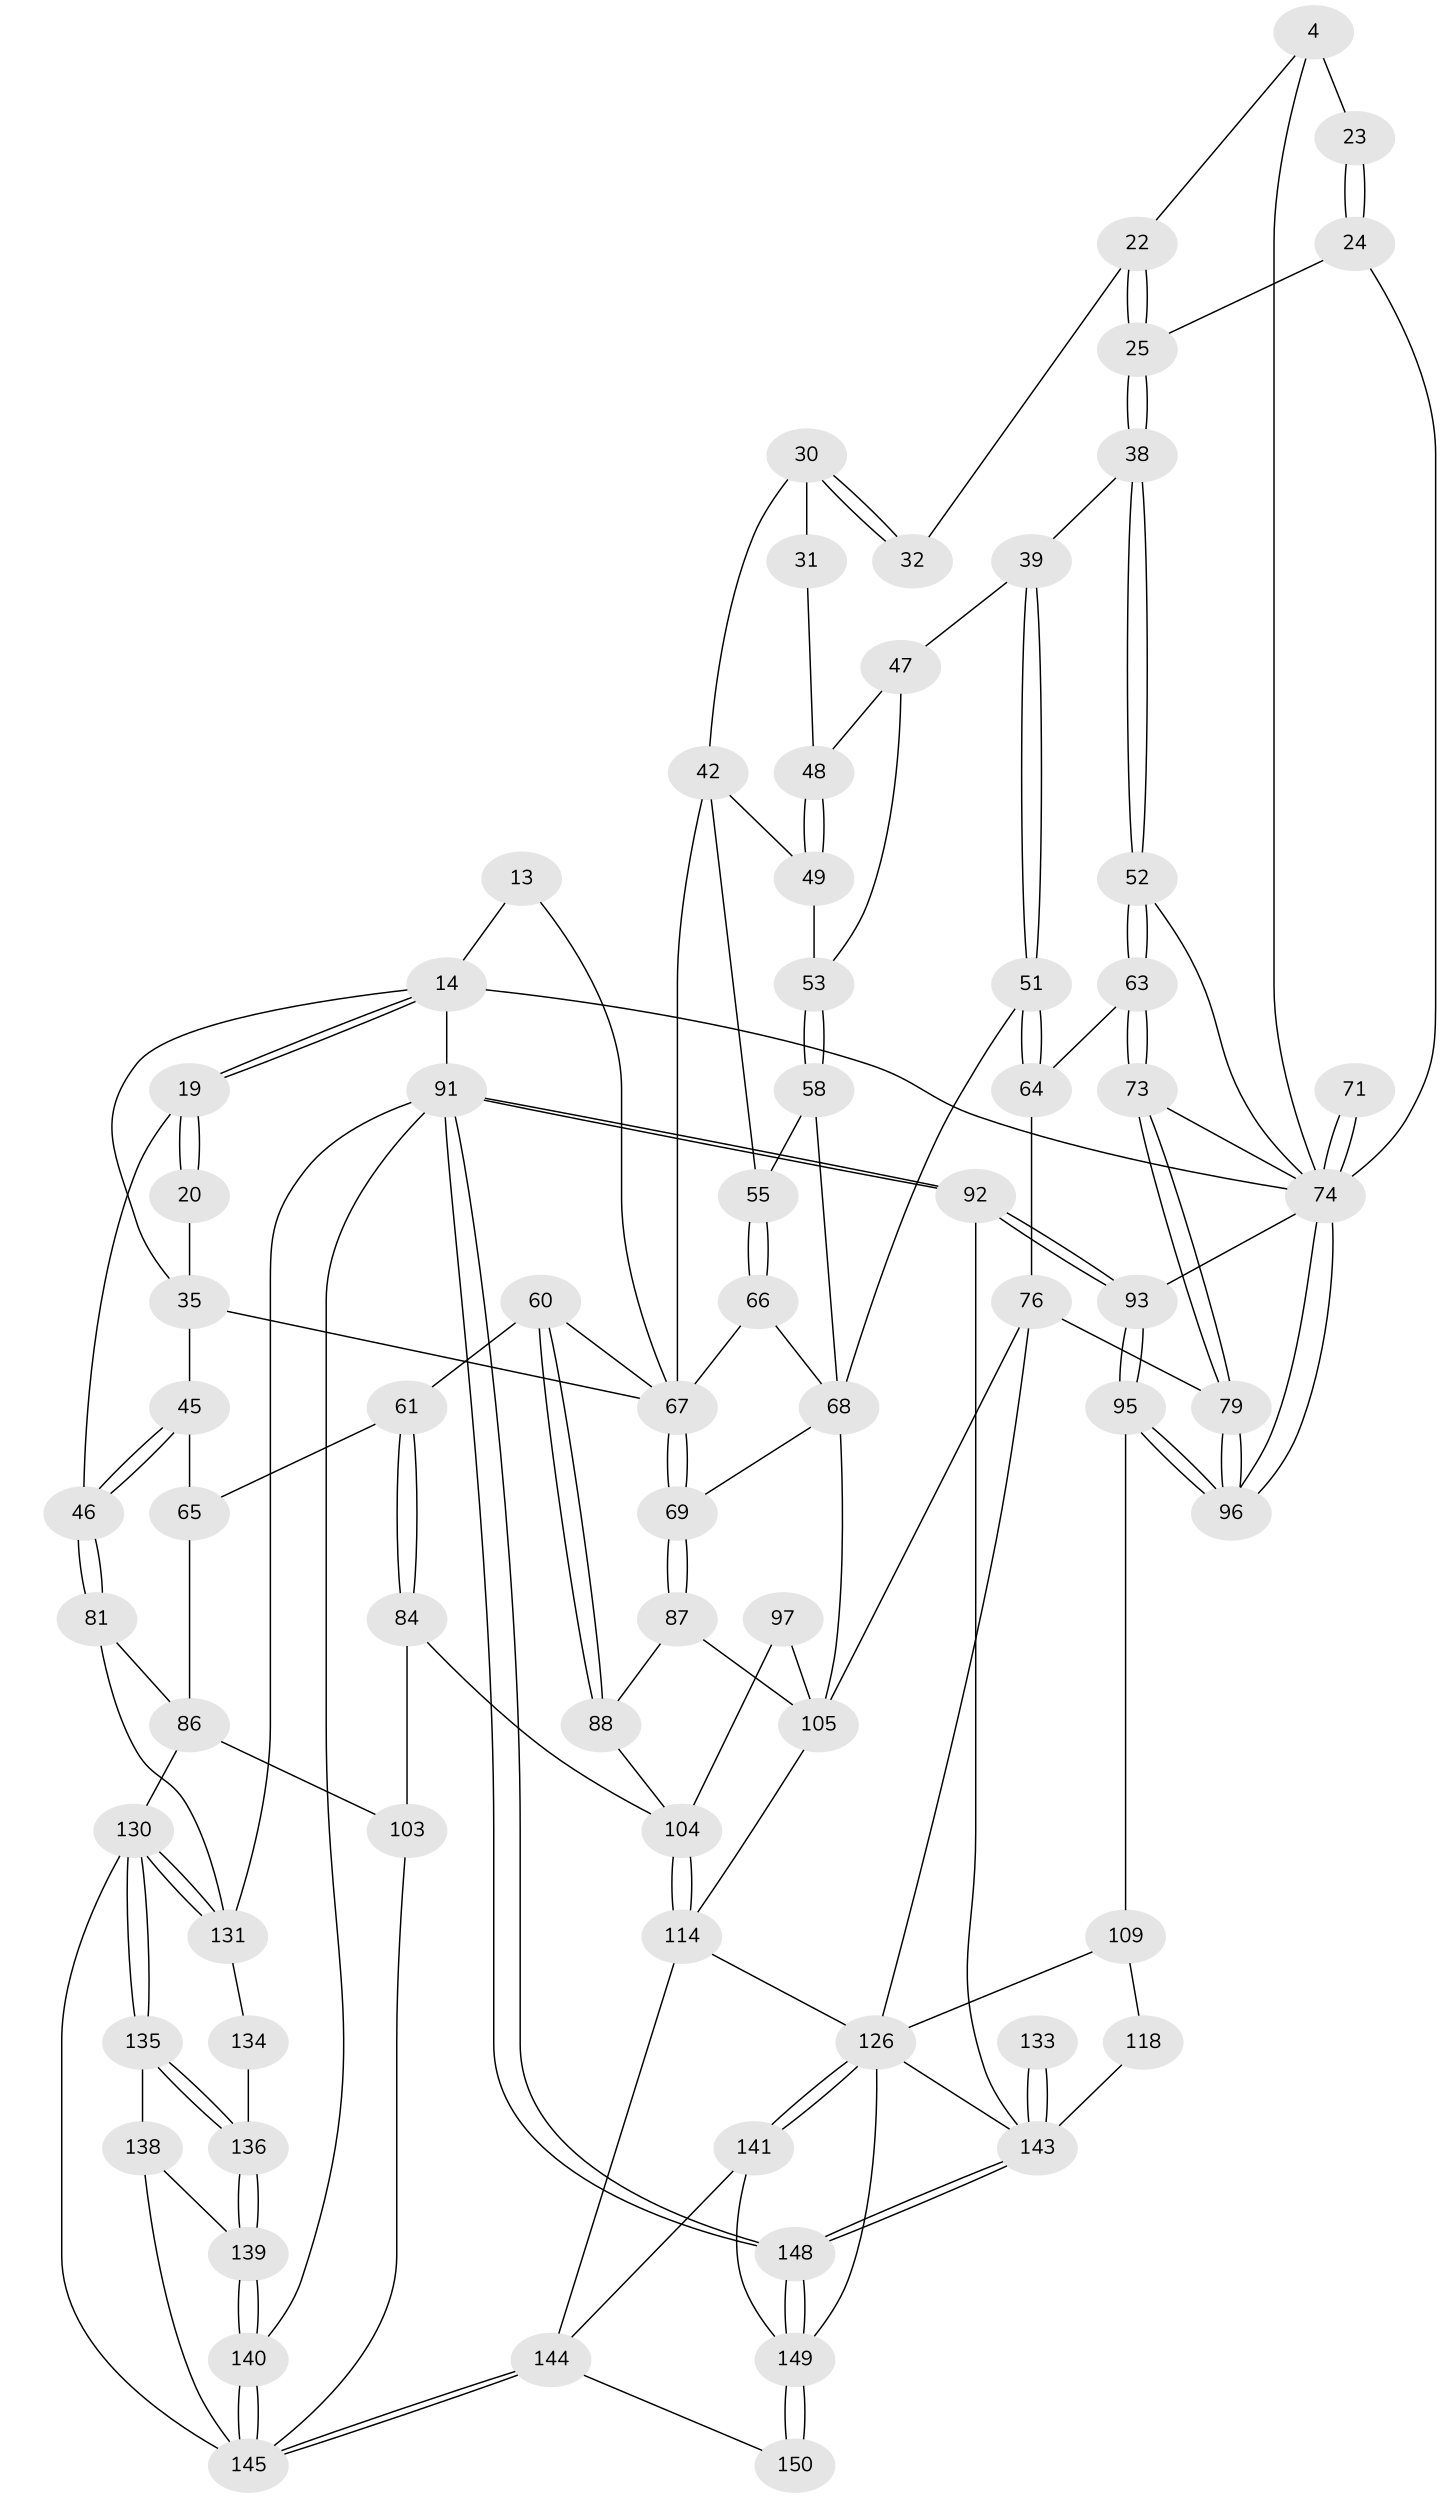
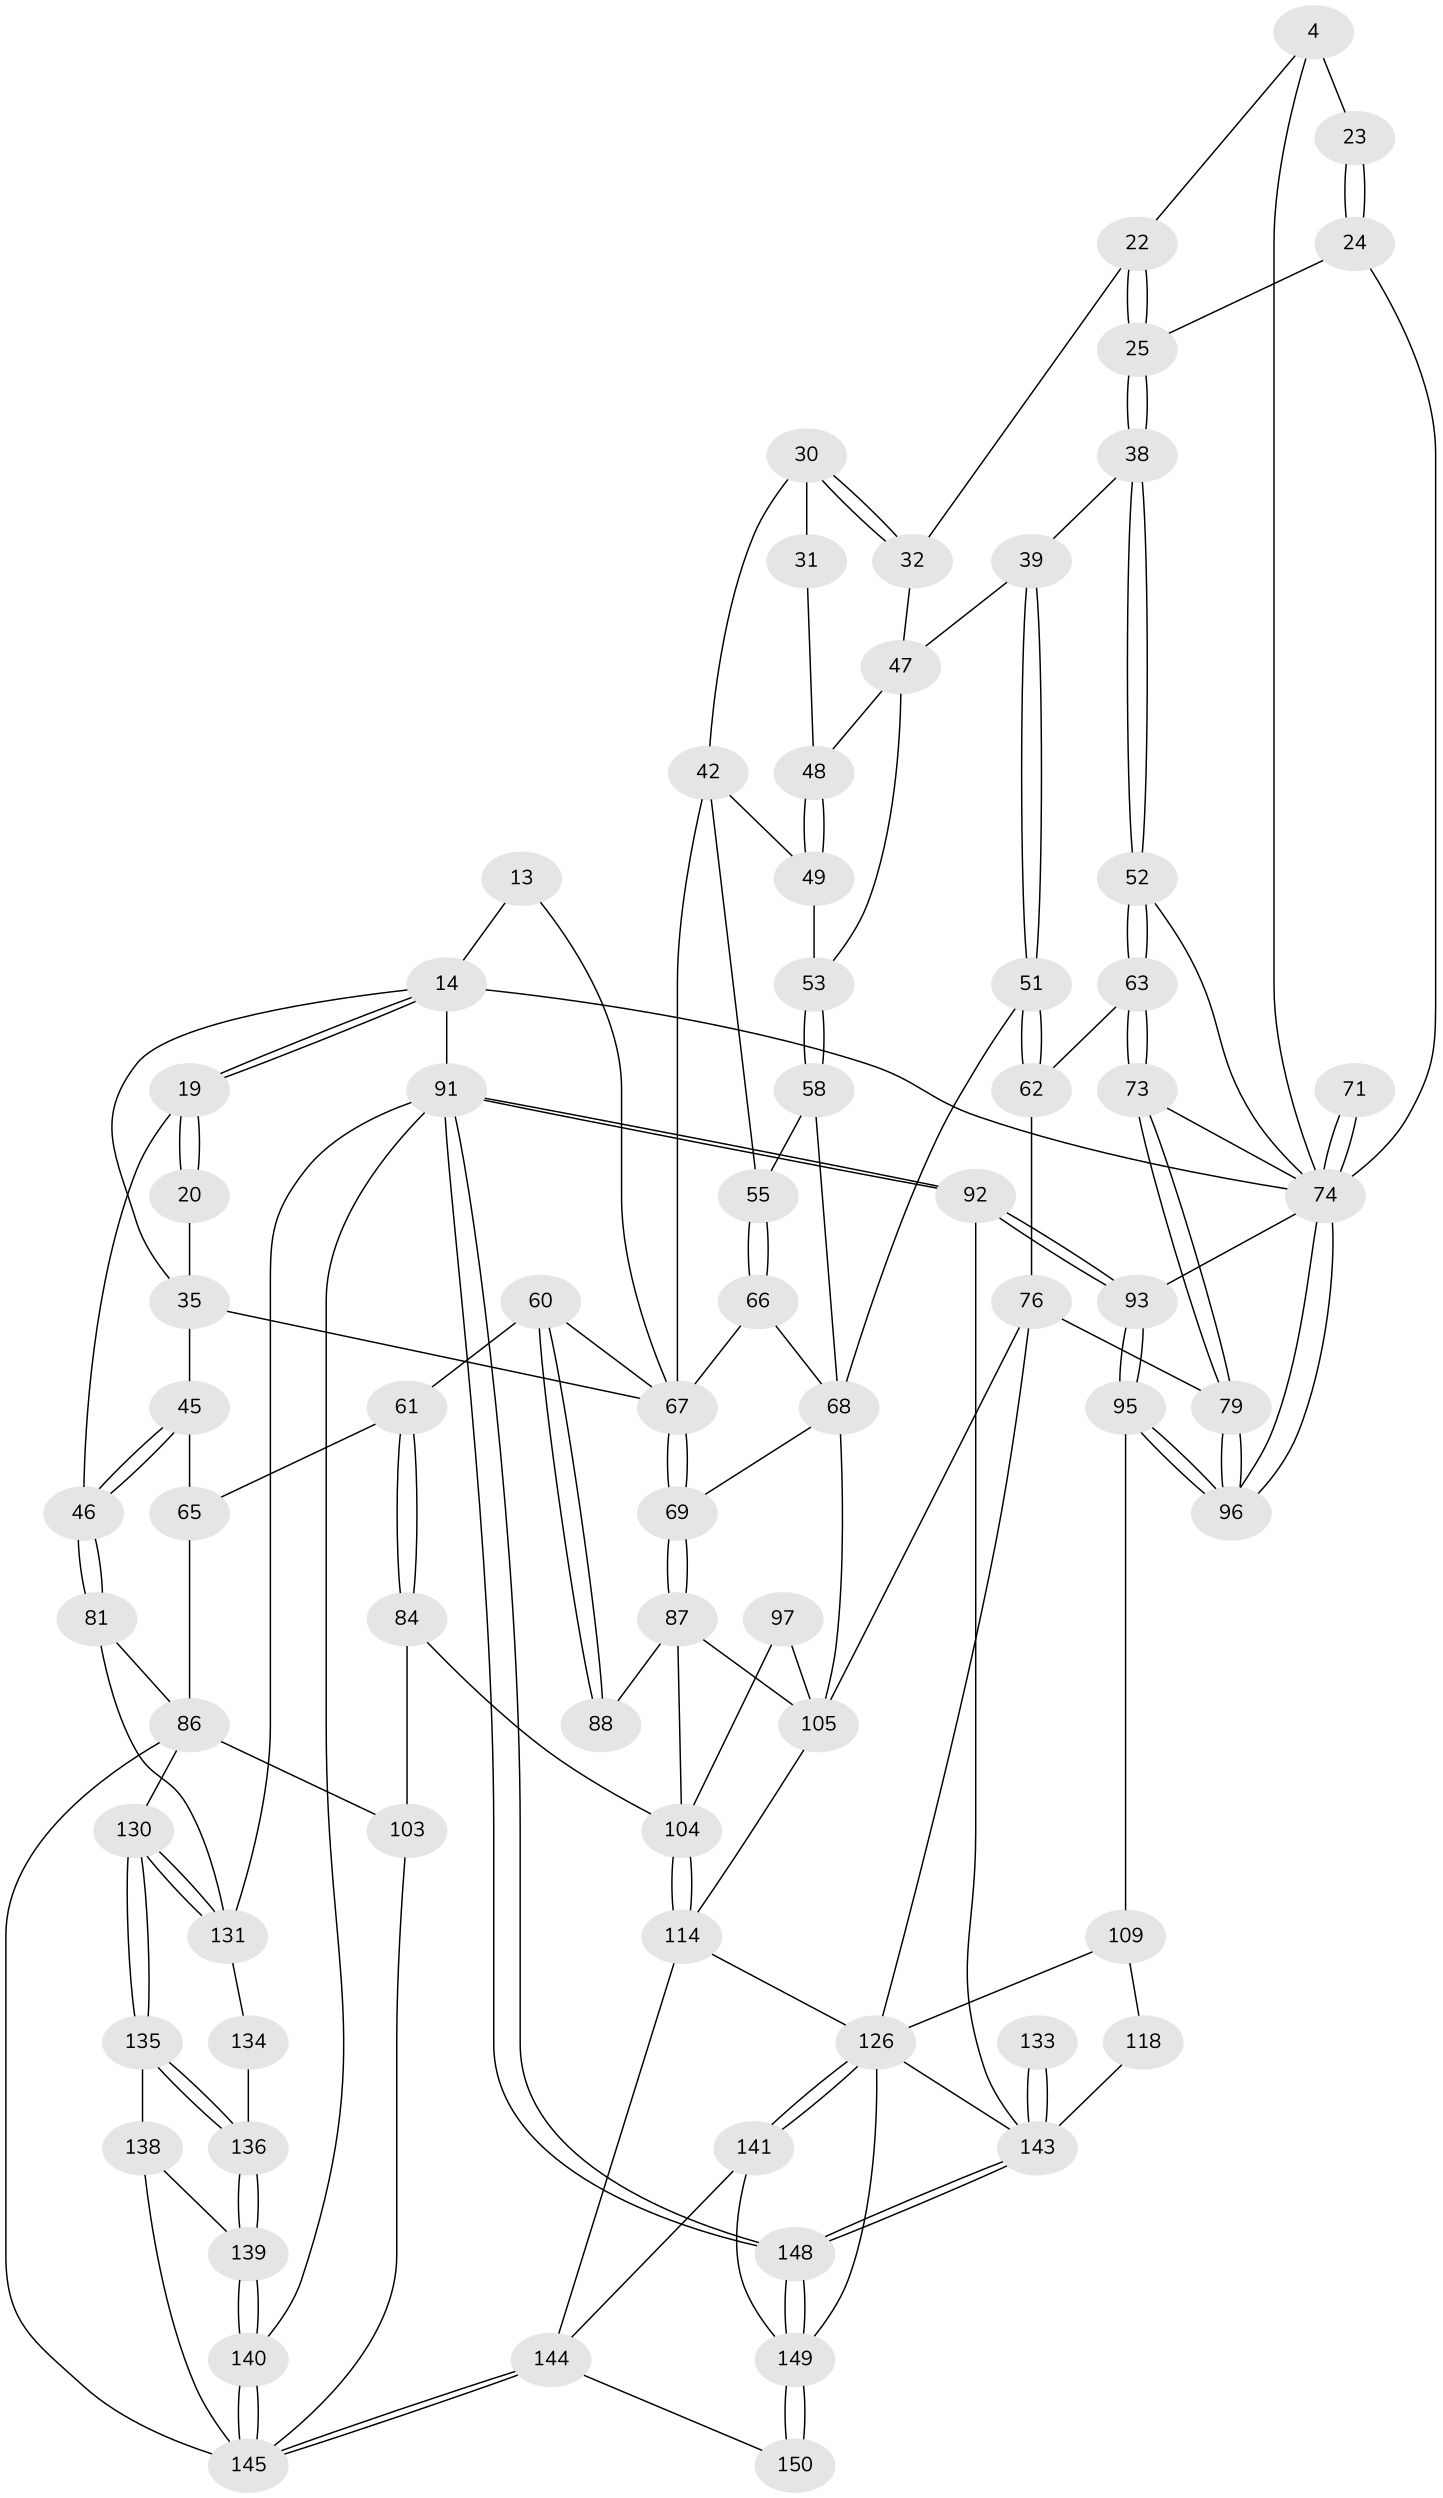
edge "32" -- "47": added
node "64": label "64" -> "62"
edge "88" -- "104": now "87" -- "104"
edge "130" -- "145": now "86" -- "145"
